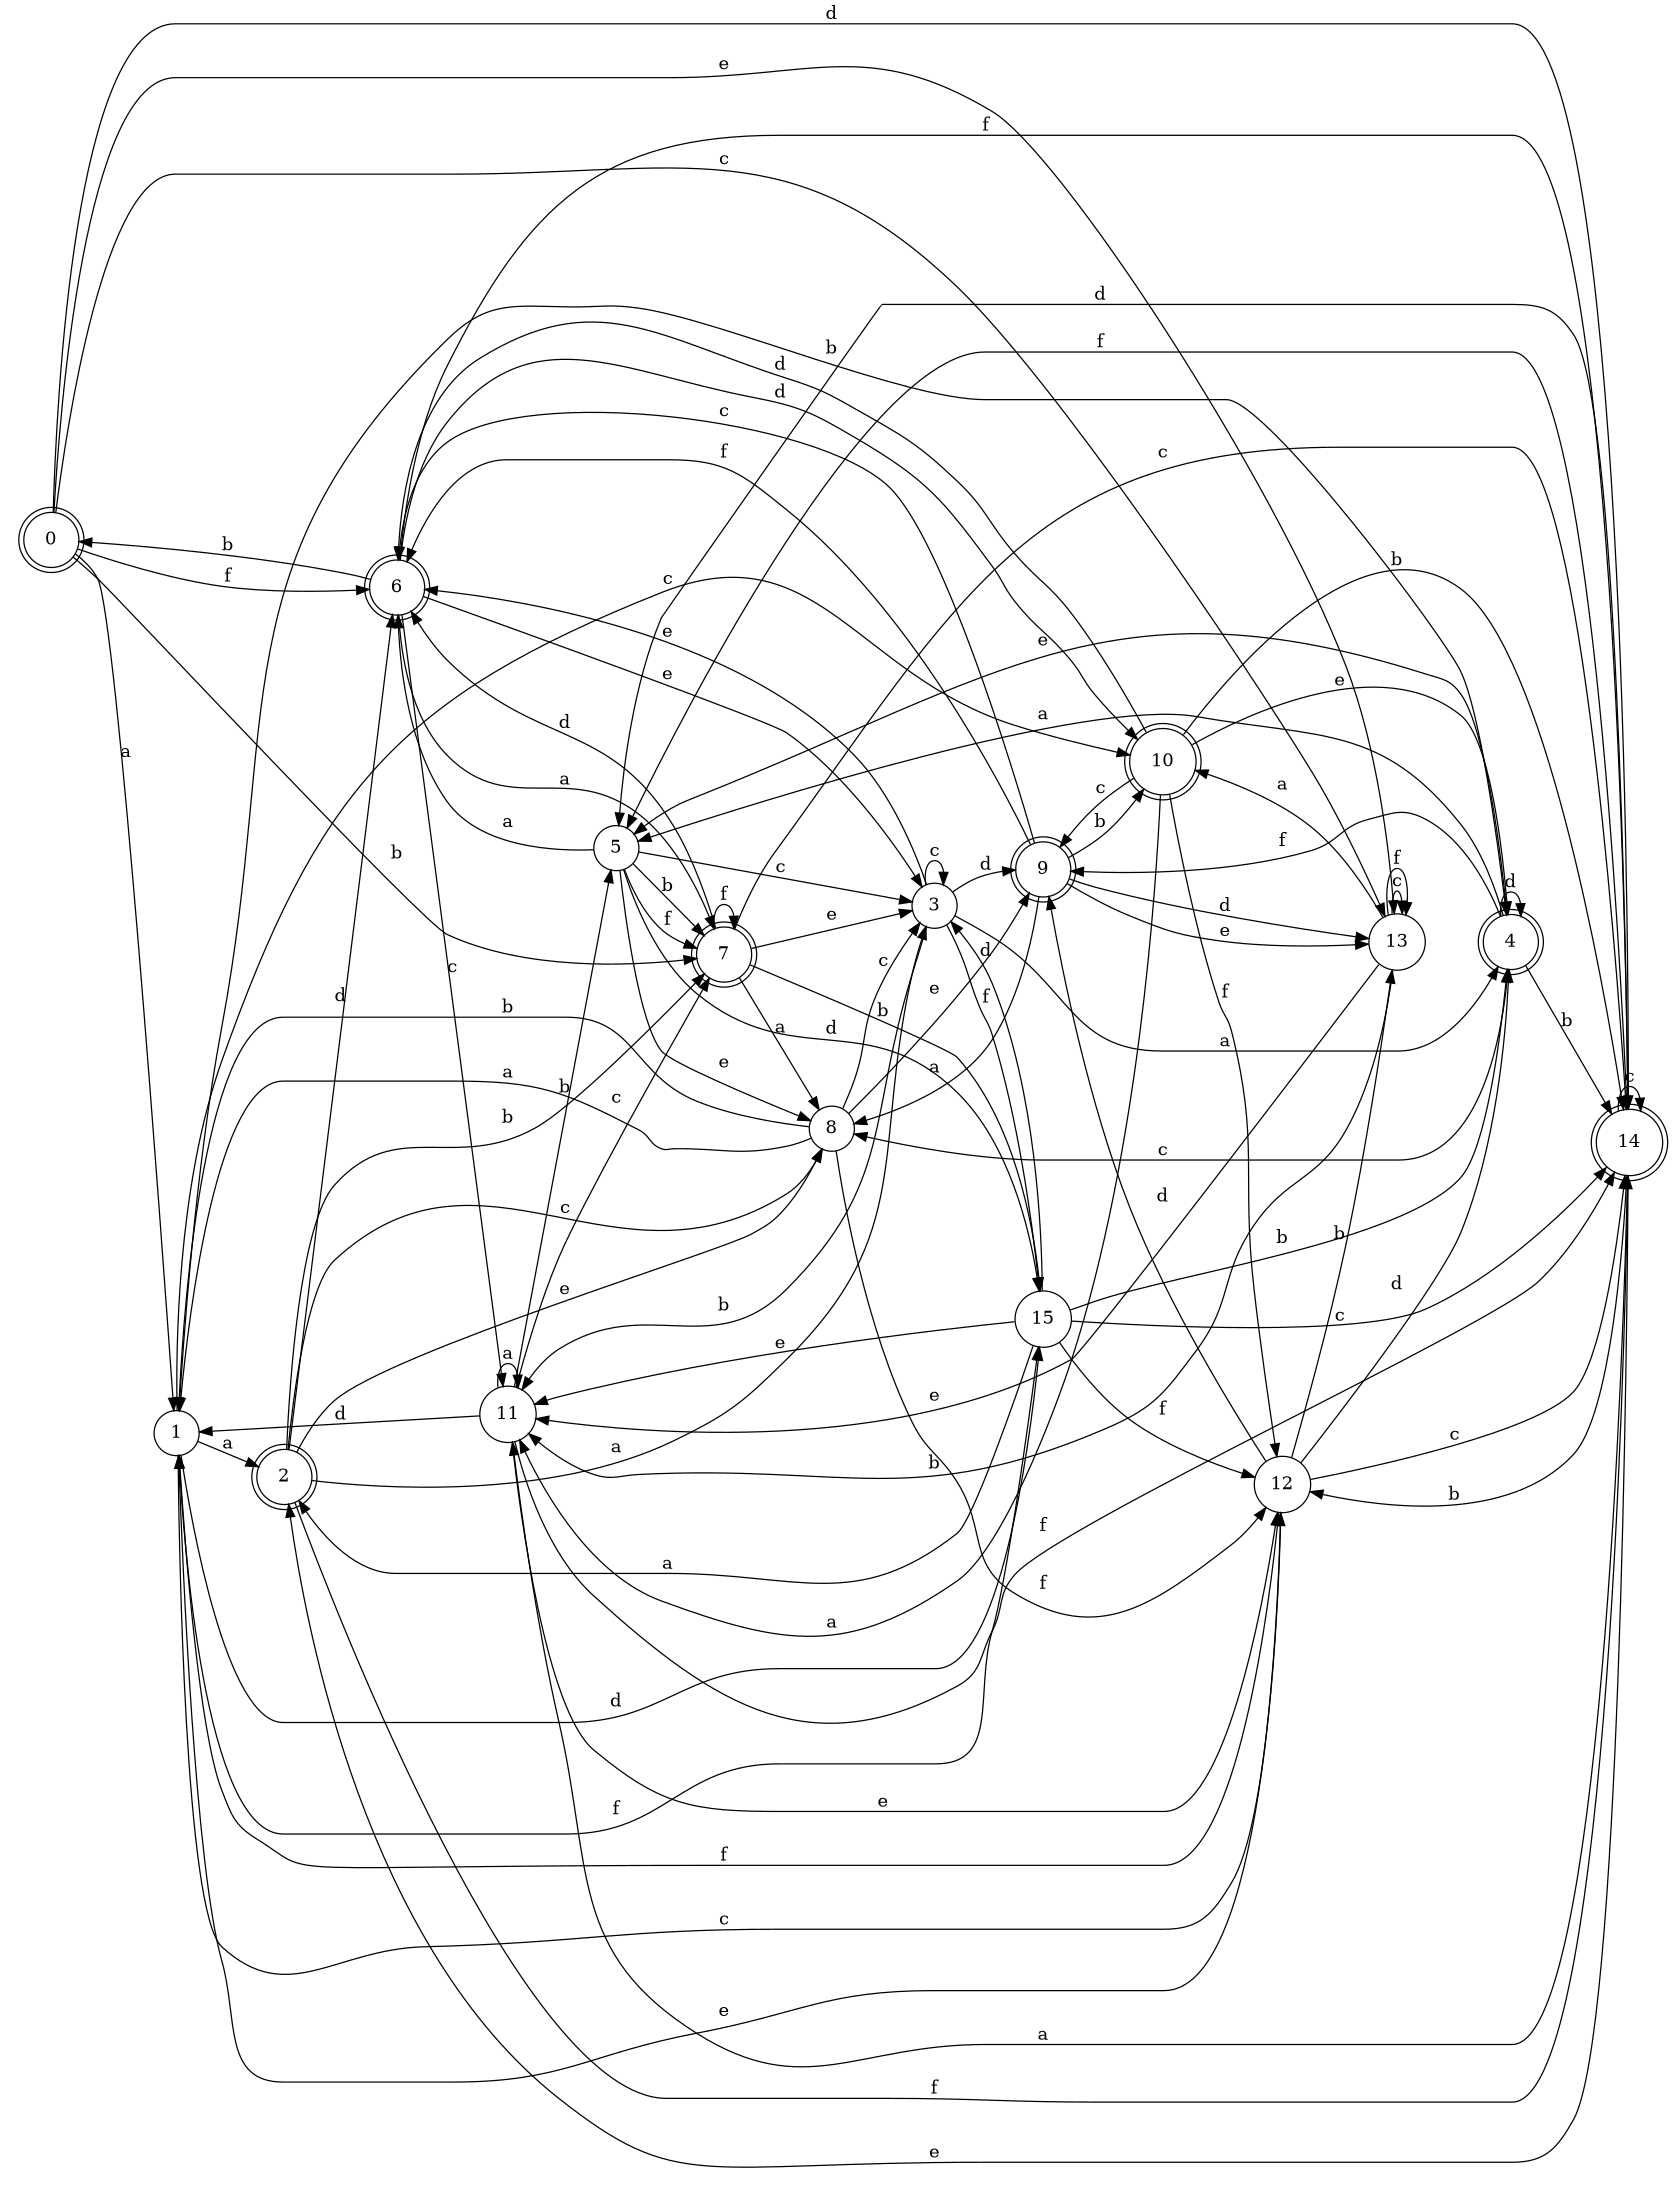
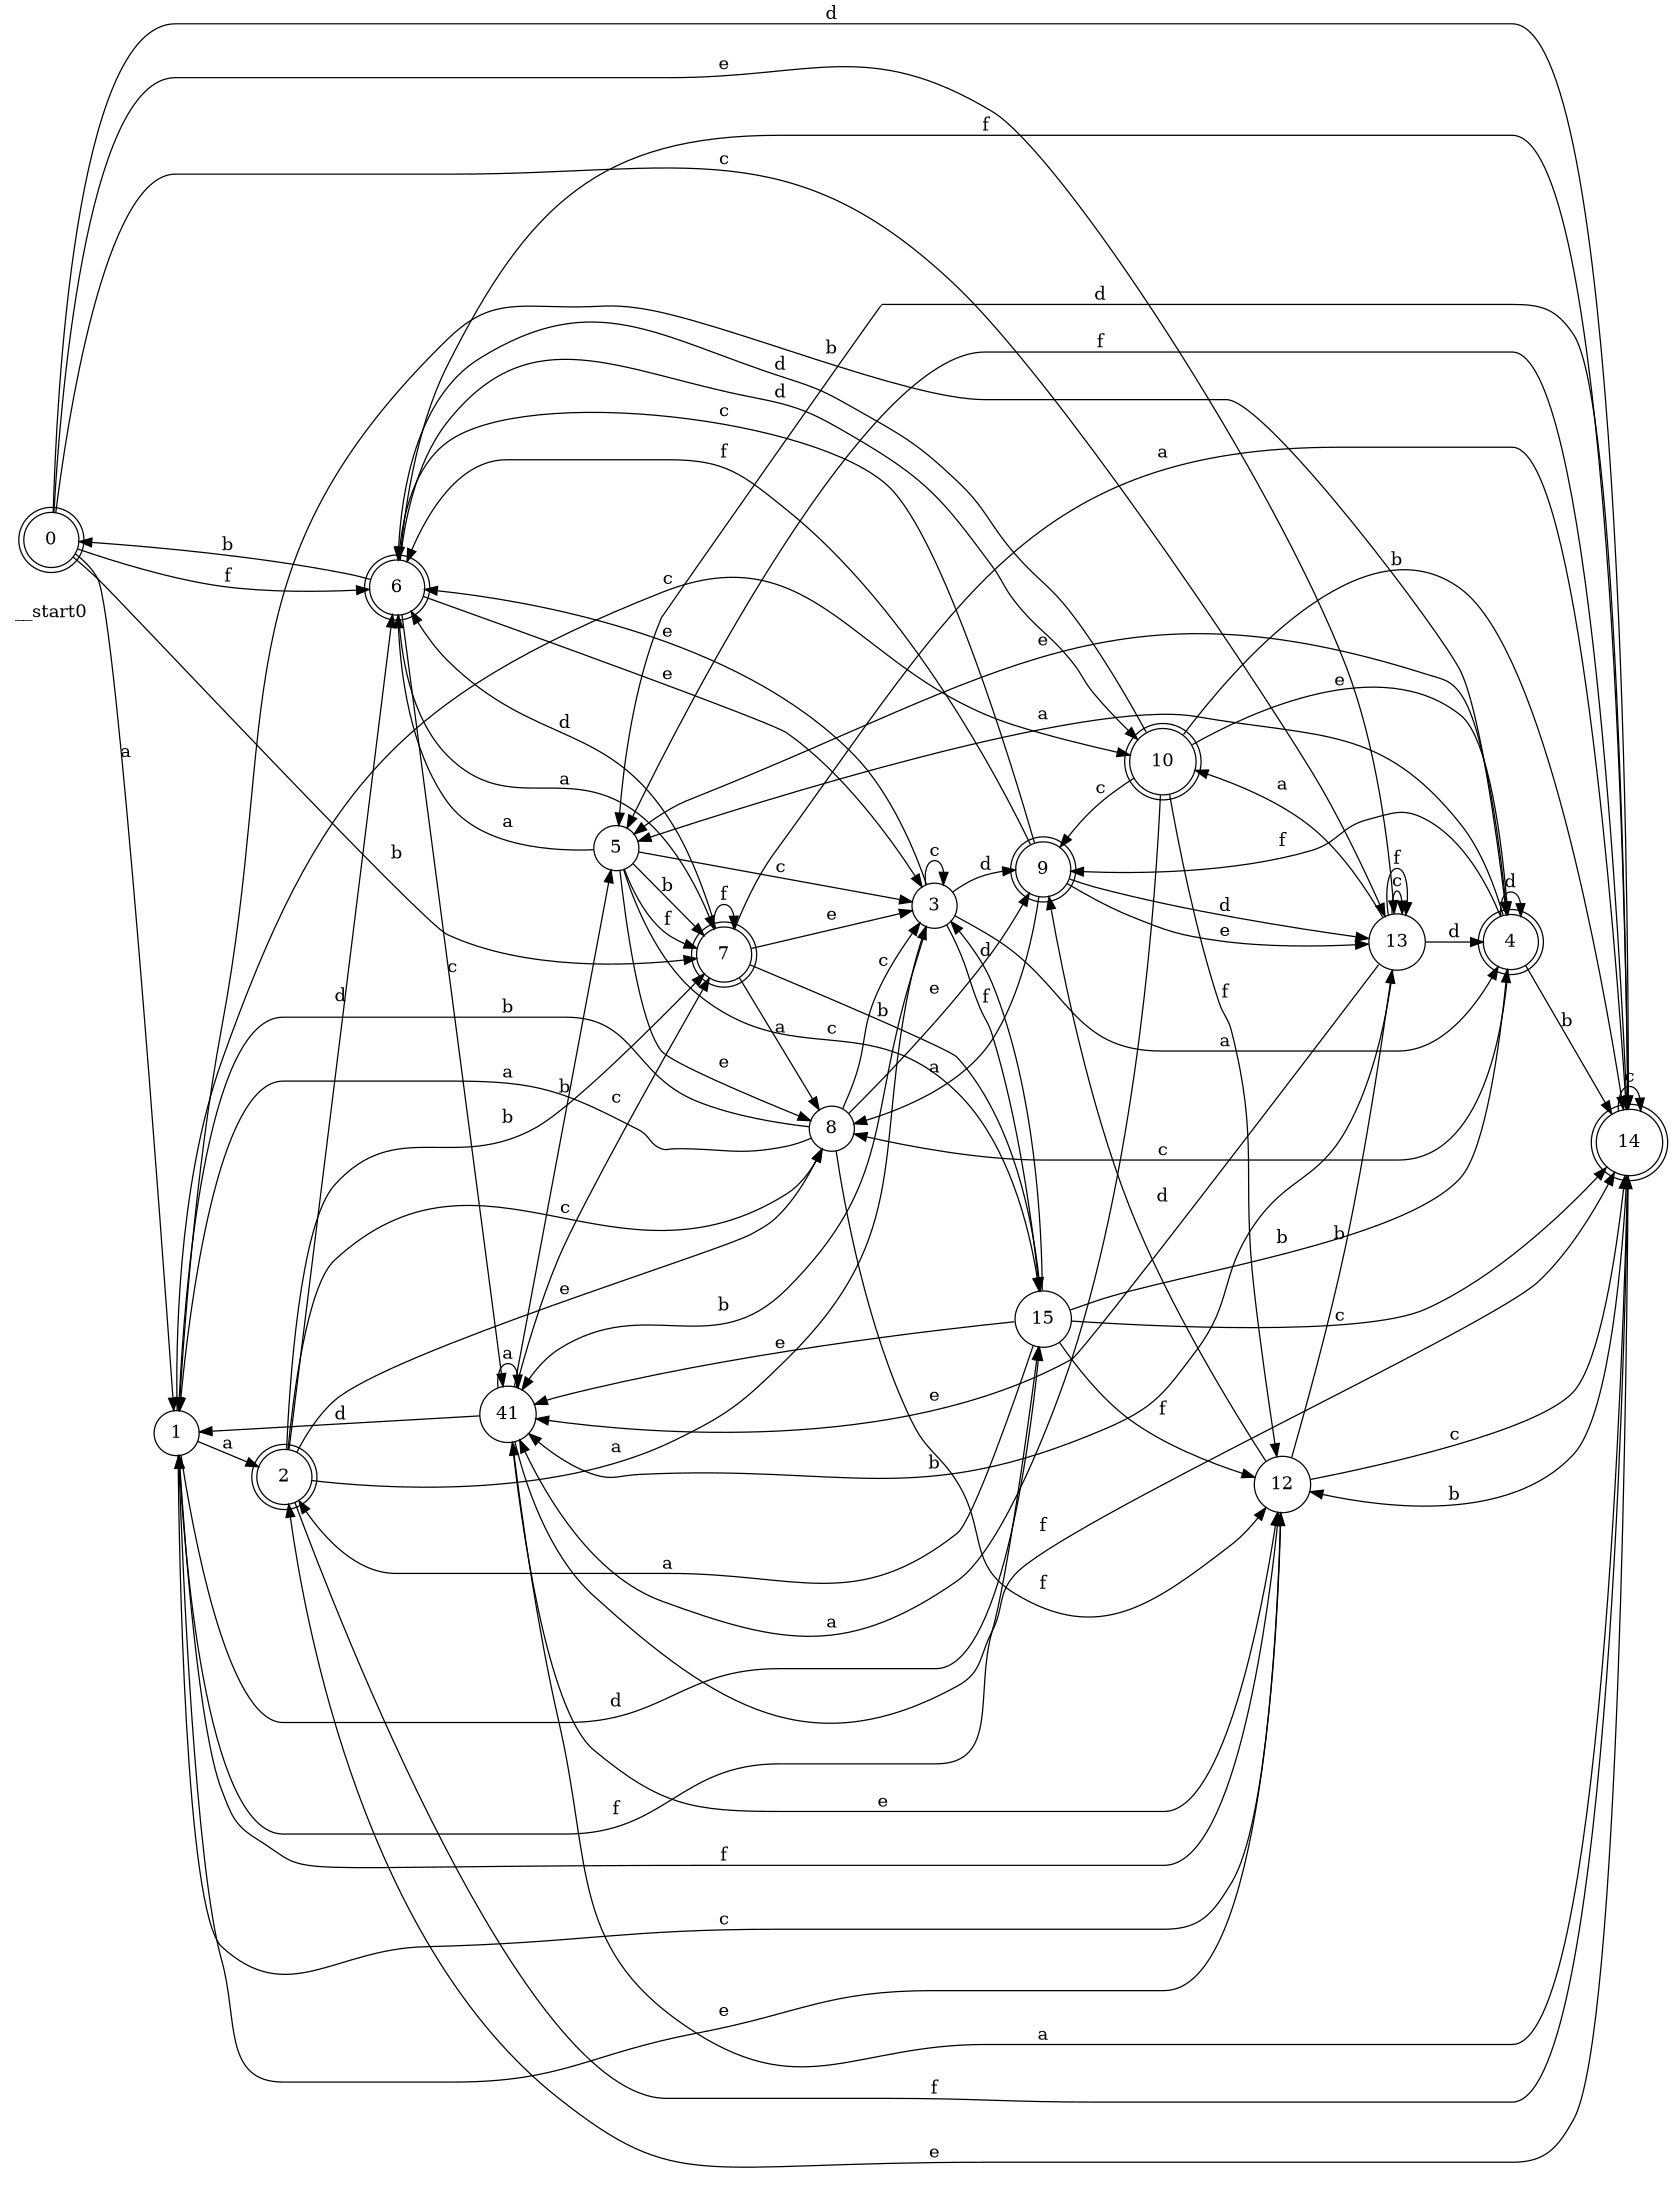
edge "7" -> "14": label "c" -> "a"
node "__start0": added
edge "9" -> "10": removed, label "b"
edge "5" -> "15": label "d" -> "c"
edge "12" -> "4": now "13" -> "4"
node "11": label "11" -> "41"
